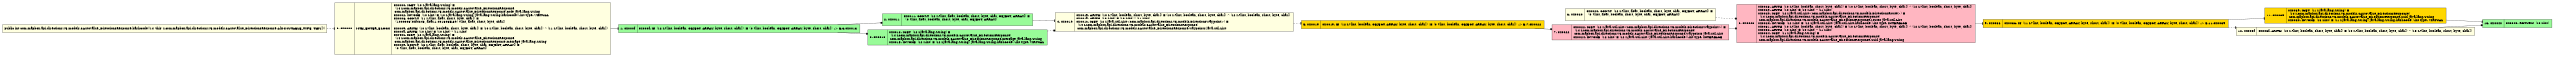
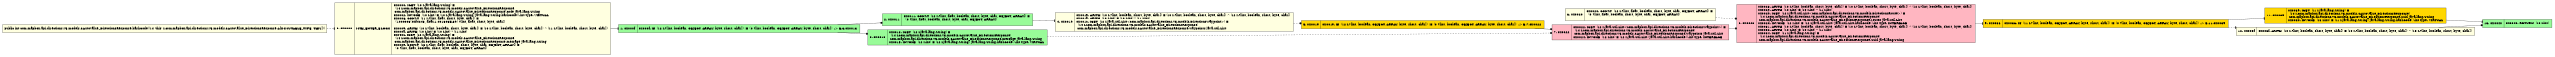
edge "4: 0x0019" -> "5: 0x001e": arrowhead tee -> dot
edge "3: 0x0013" -> "4: 0x0019": now "3: 0x0013" -> "7: 0x0022"
